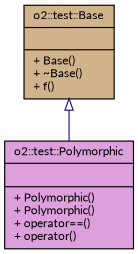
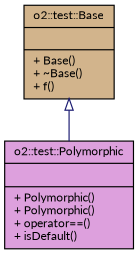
node "o2::test::Polymorphic": text "+ operator()" -> "+ isDefault()"
